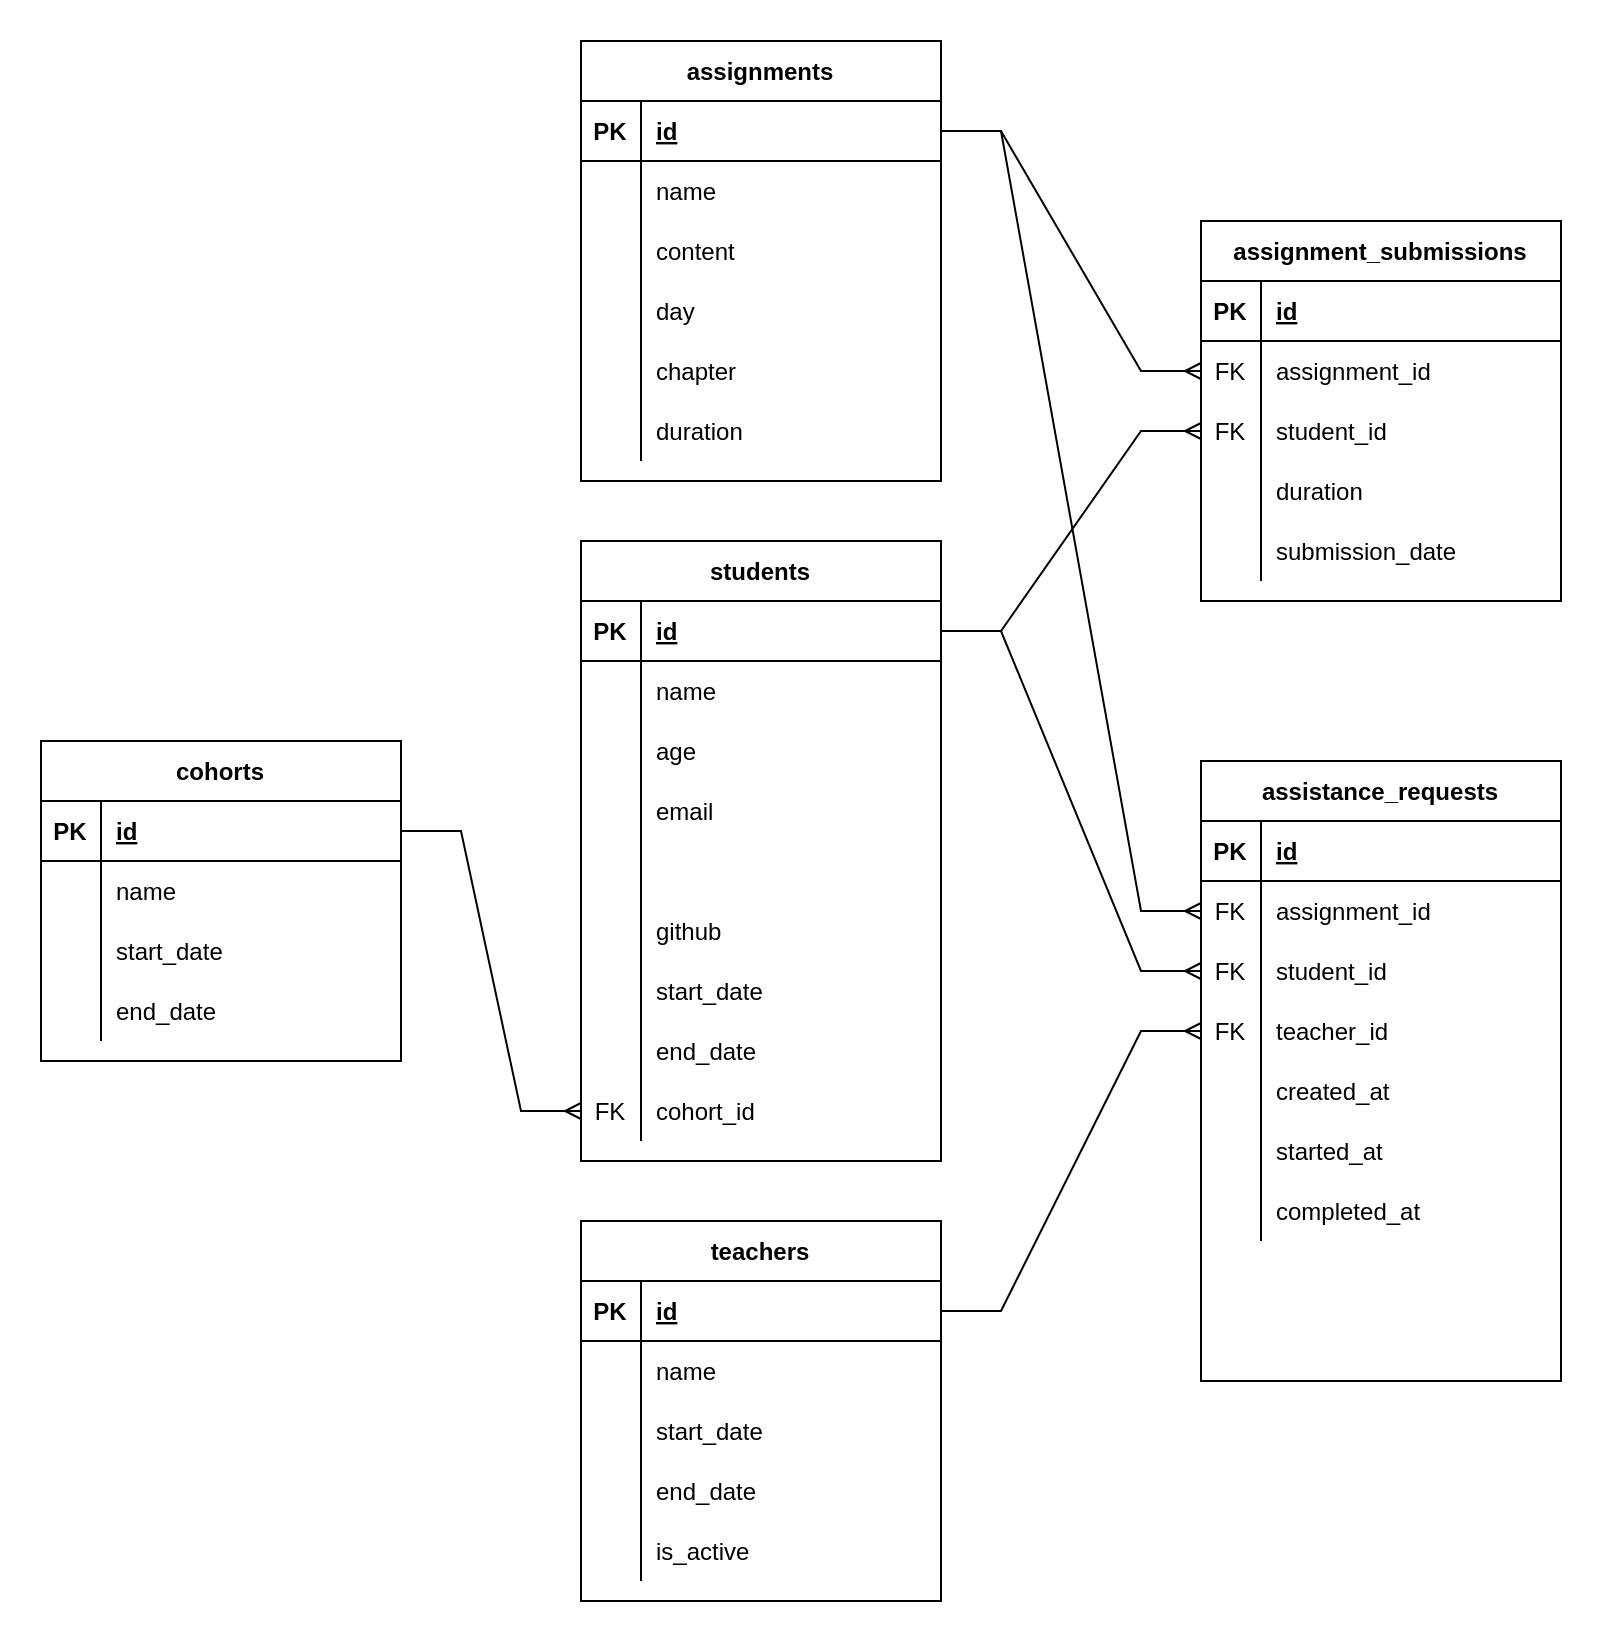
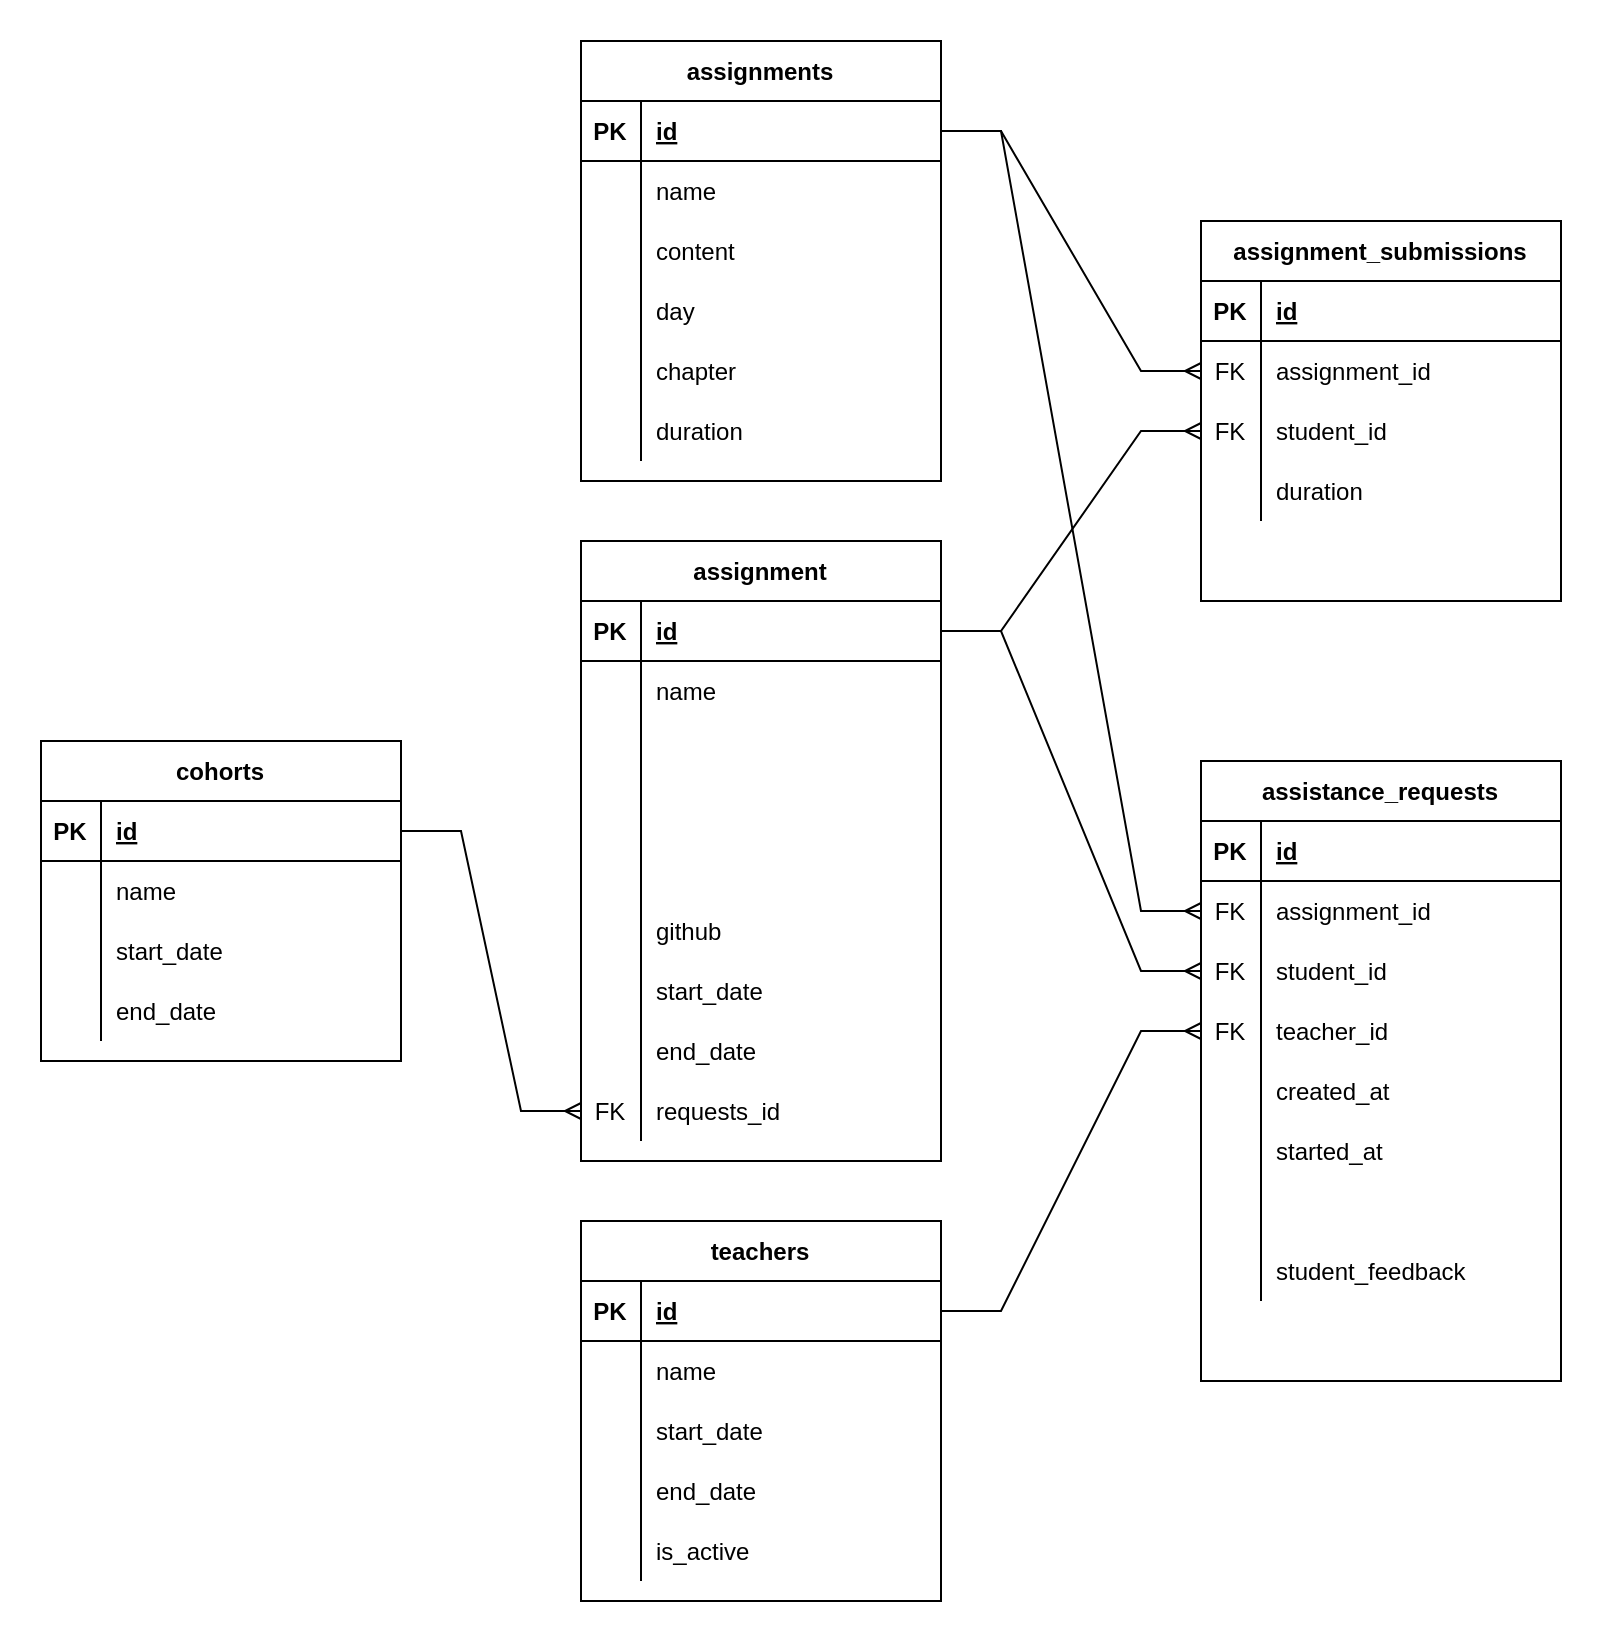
node "submission_date": removed
node "students": label "students" -> "assignment"
node "age": removed
node "email": removed
node "cohort_id": label "cohort_id" -> "requests_id"
node "completed_at": removed
node "student_feedback": added
